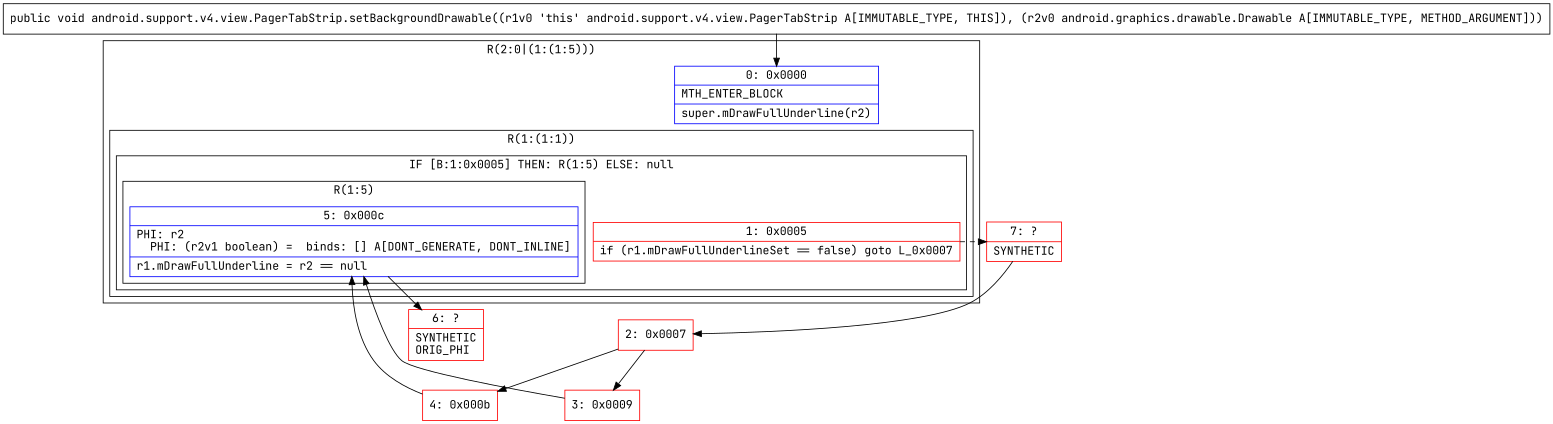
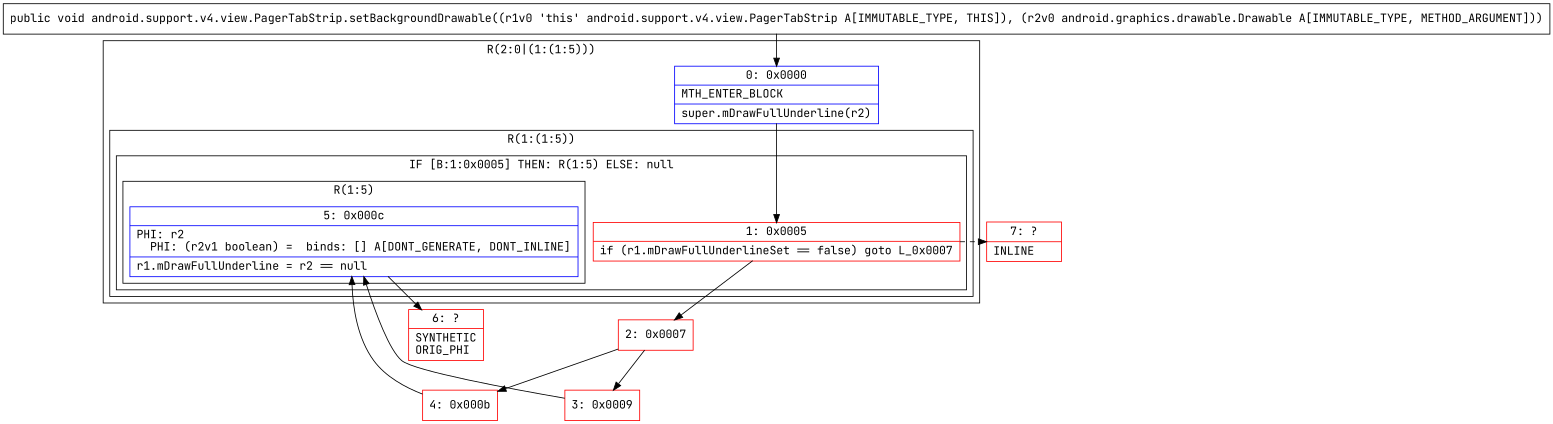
cluster "R(1:(1:1))": label "R(1:(1:1))" -> "R(1:(1:5))"
edge "0: 0x0000" -> "1: 0x0005": added
node "7: ?": text "SYNTHETIC" -> "INLINE"
edge "7: ?" -> "2: 0x0007": now "1: 0x0005" -> "2: 0x0007"
